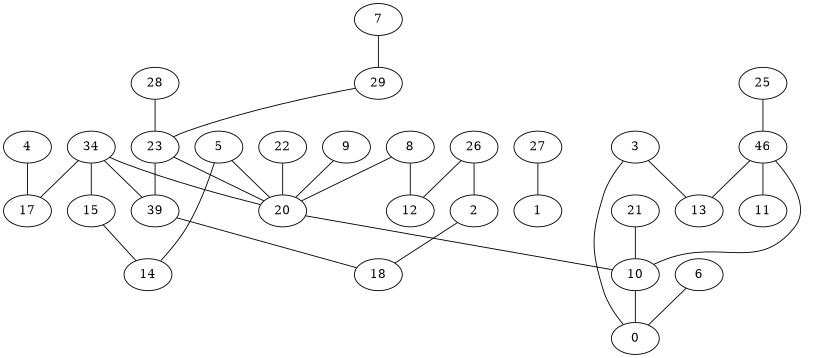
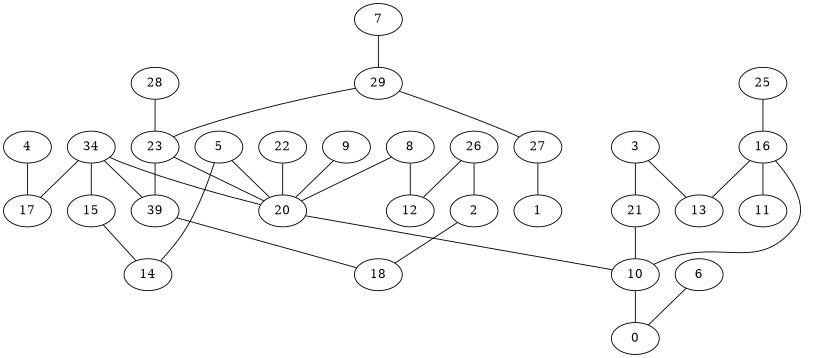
edge "29" -- "27": added
node "46": label "46" -> "16"
edge "3" -- "0": now "3" -- "21"
